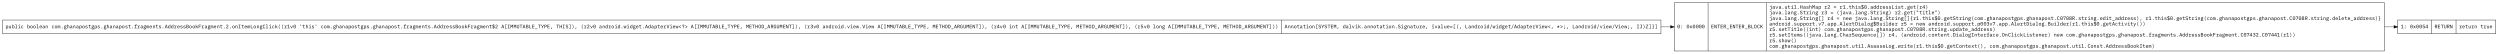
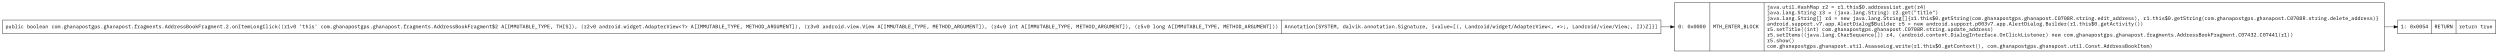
node "0: 0x0000": text "ENTER_ENTER_BLOCK" -> "MTH_ENTER_BLOCK"
